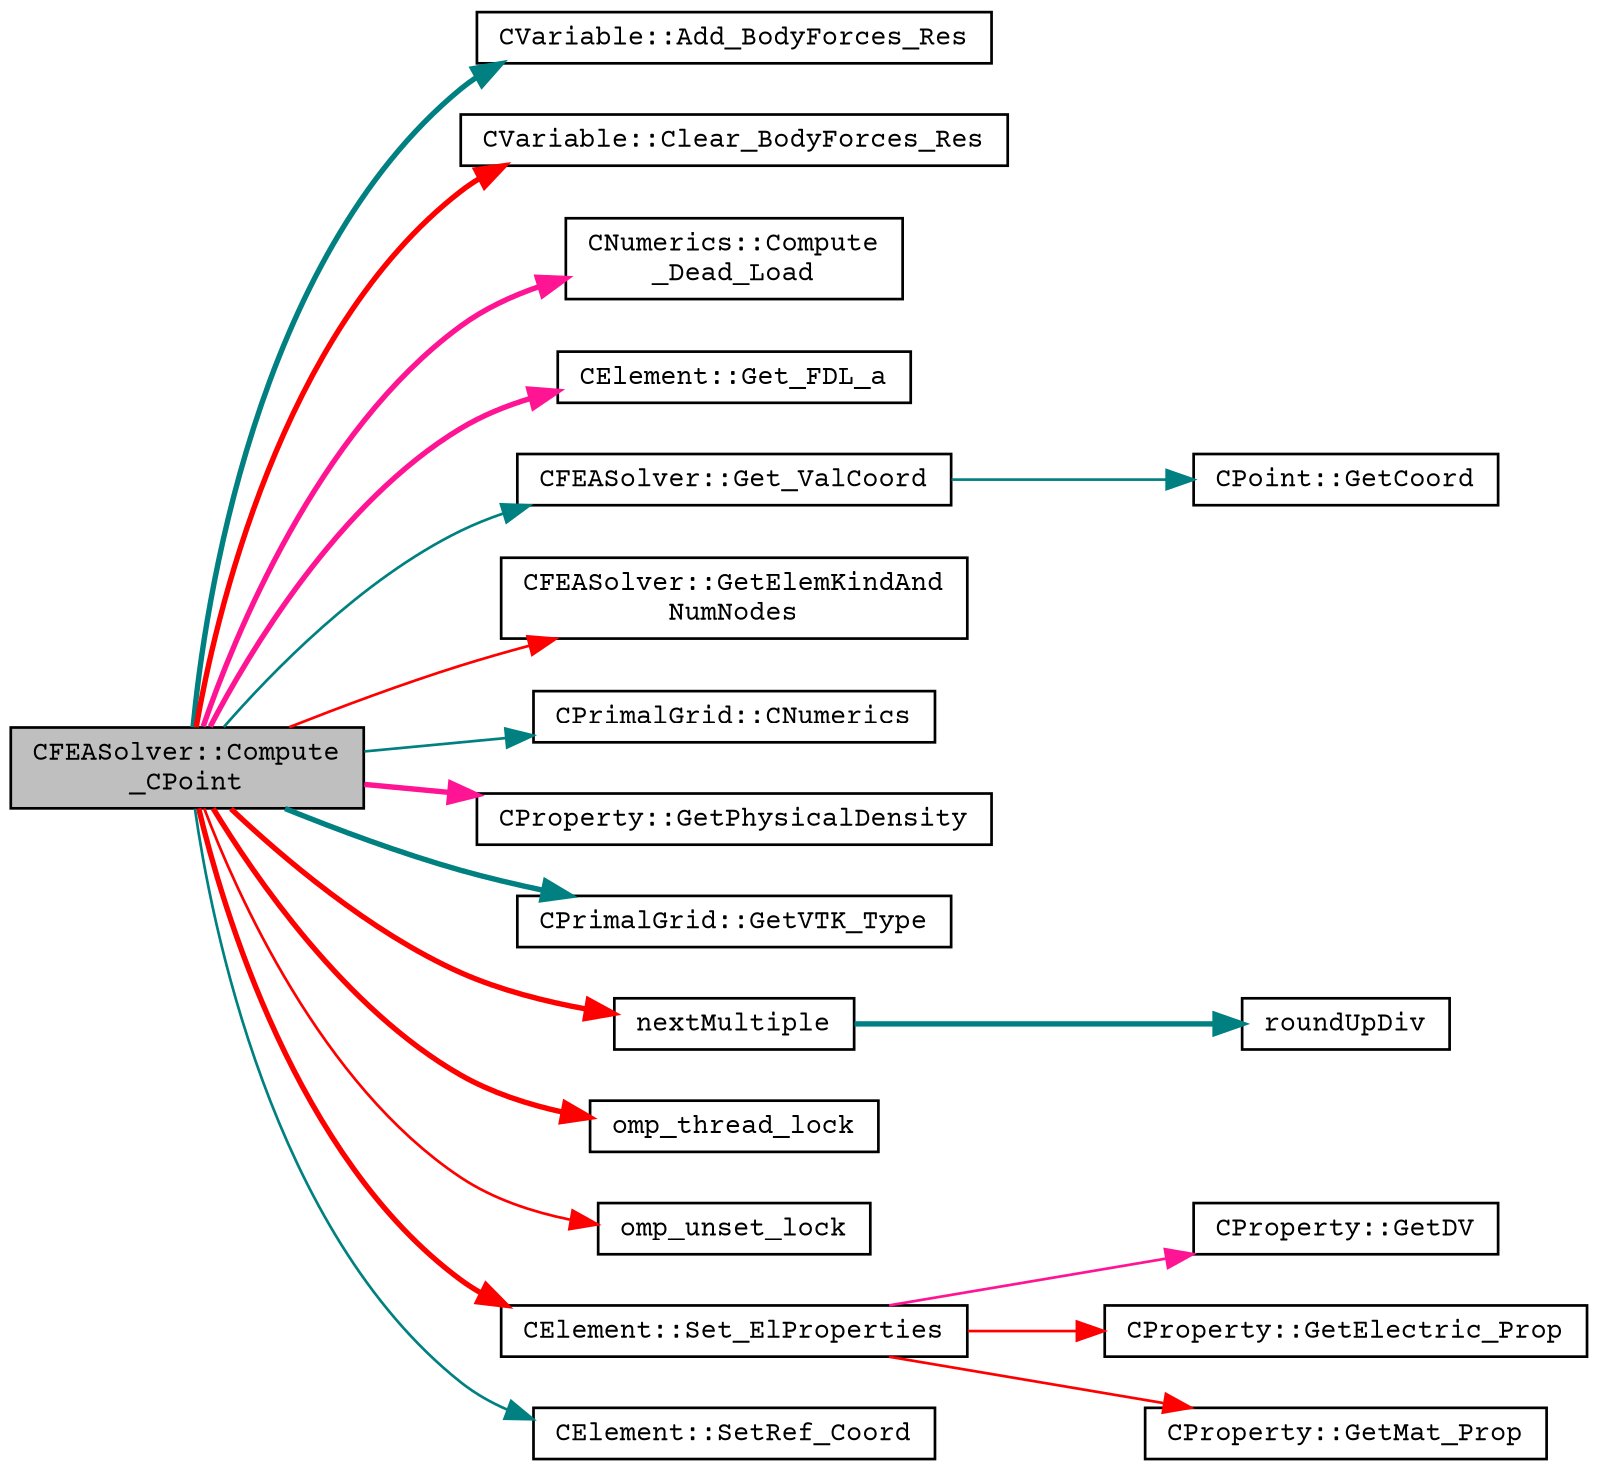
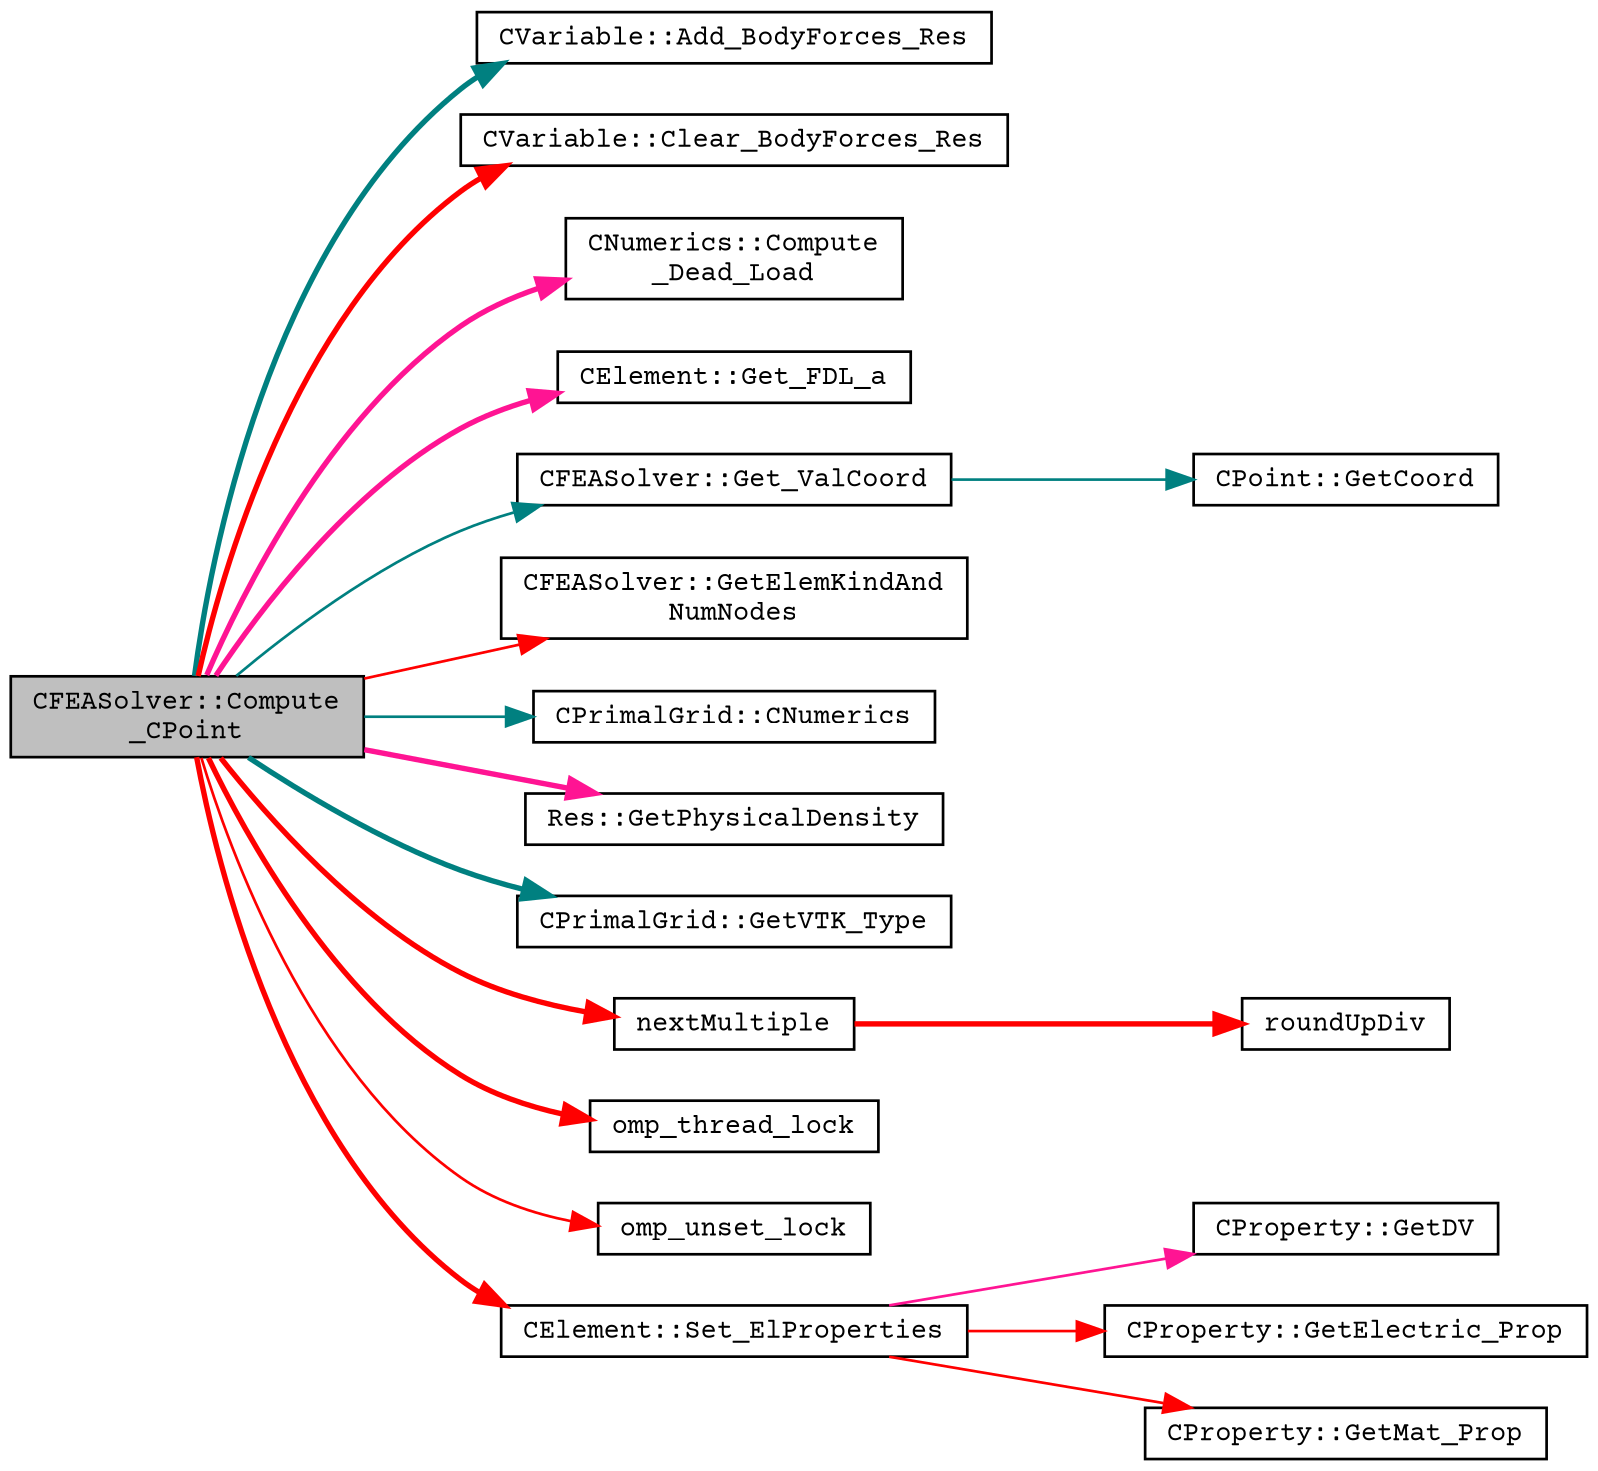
node "CProperty::GetPhysicalDensity": label "CProperty::GetPhysicalDensity" -> "Res::GetPhysicalDensity"
edge "nextMultiple" -> "roundUpDiv": color teal -> red
node "CElement::SetRef_Coord": removed
